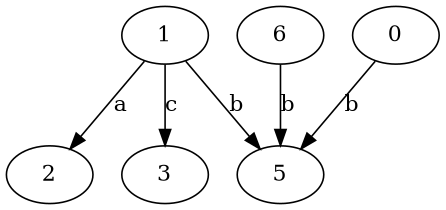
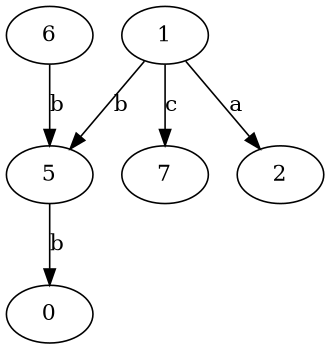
edge "0" -> "5": reversed
node "3": label "3" -> "7"
